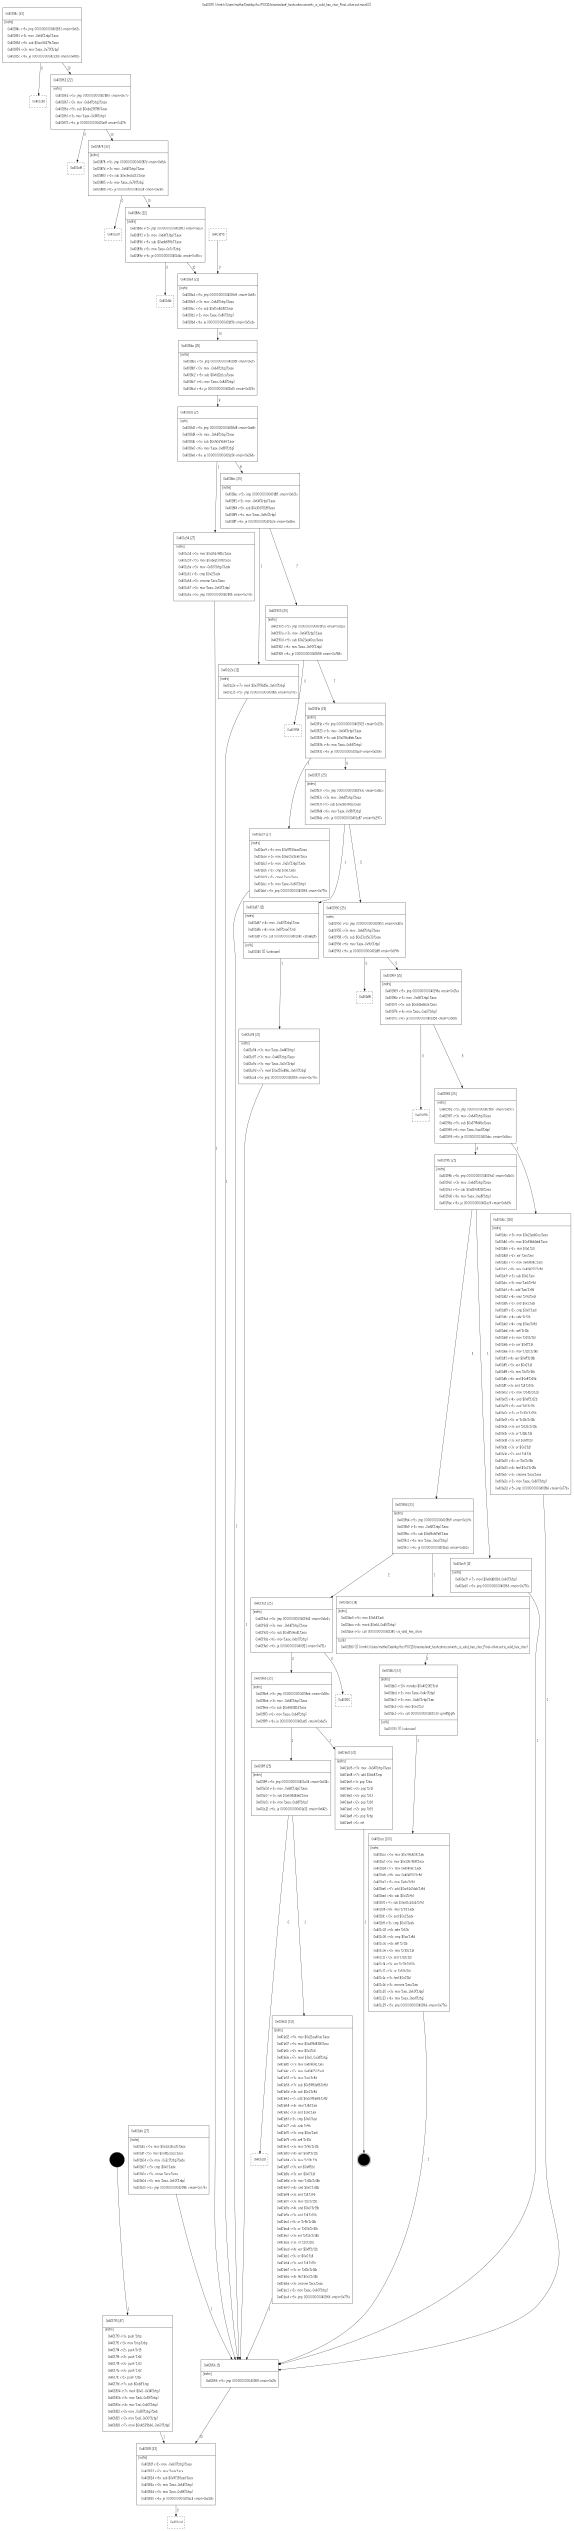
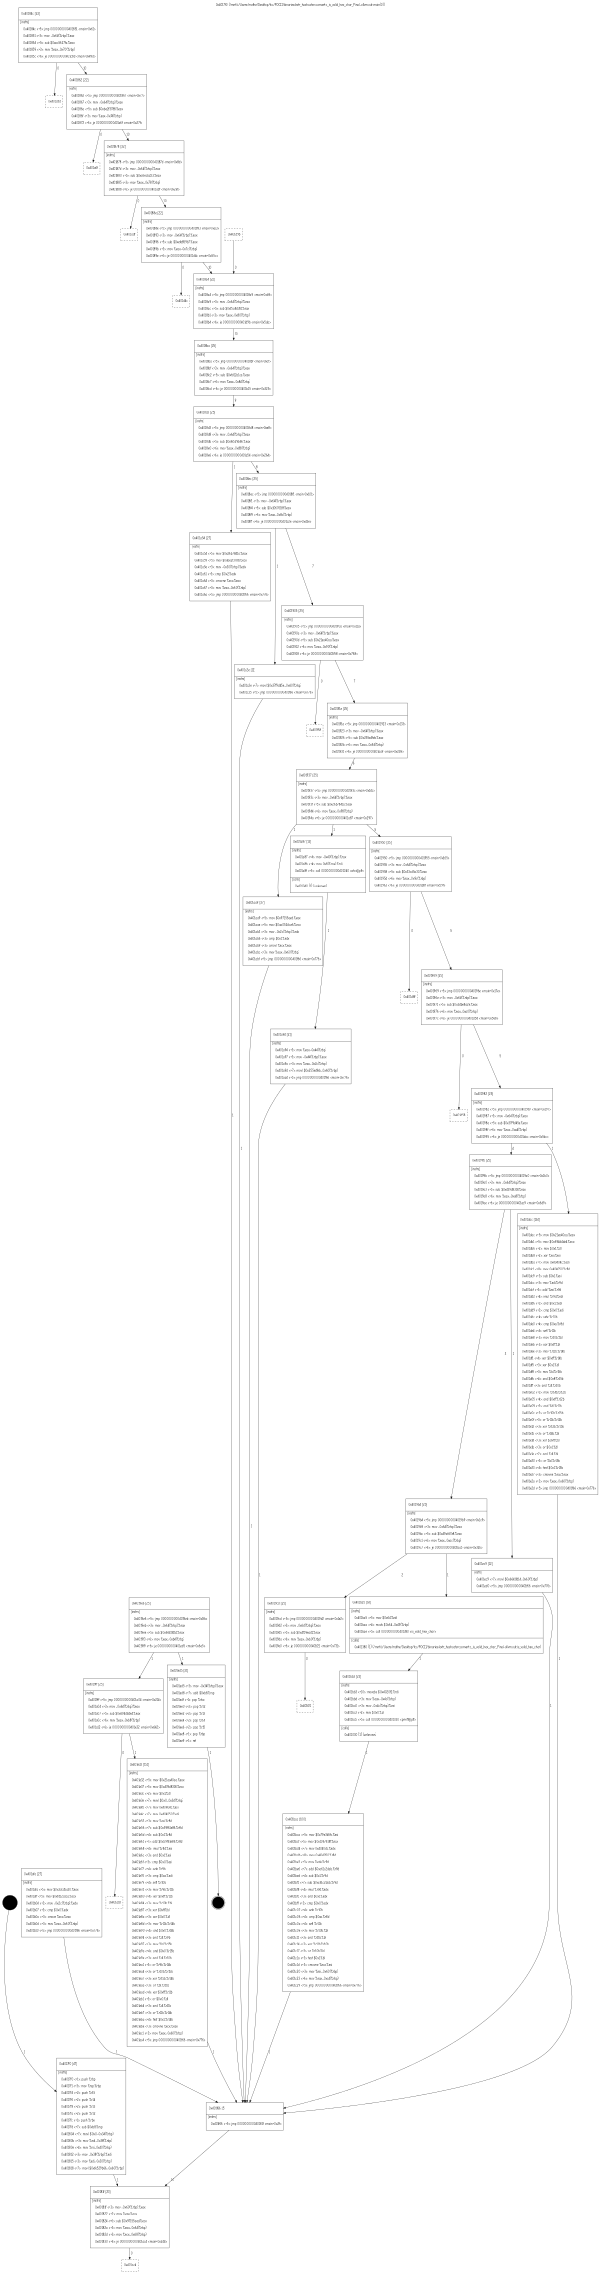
edge "0x40191e [25]" -> "0x401aa9 [27]": now "0x401937 [25]" -> "0x401aa9 [27]"
edge "0x4019cd [25]" -> "0x4019e6 [25]": removed, label "2"
